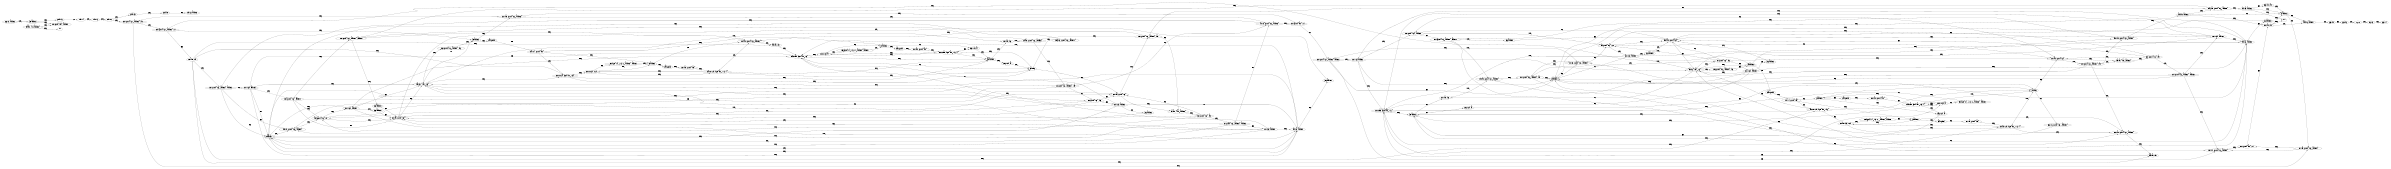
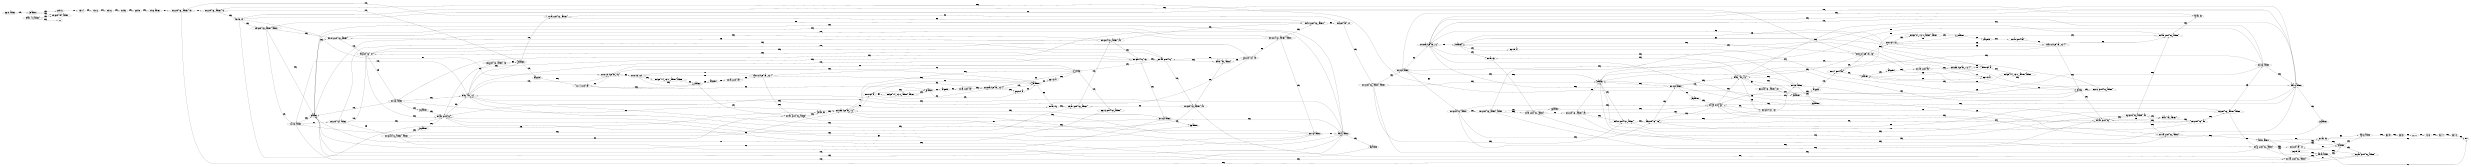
edge "add rax , address" -> "cmp rdx , rax": reversed
edge "push r12" -> "mov qword [ rsp + address ] , rdx": now "sub rsp , address" -> "mov qword [ rsp + address ] , rdx"
node "pop r15": added
